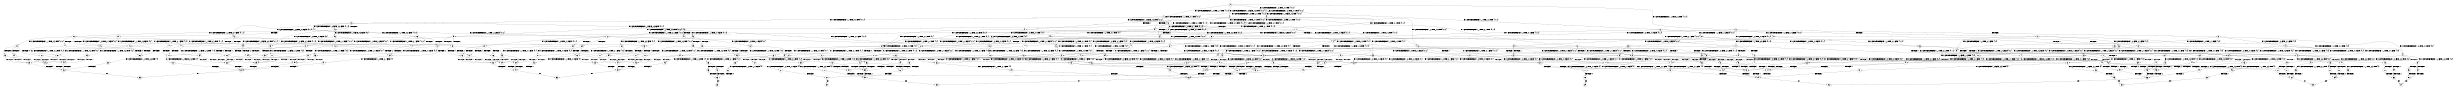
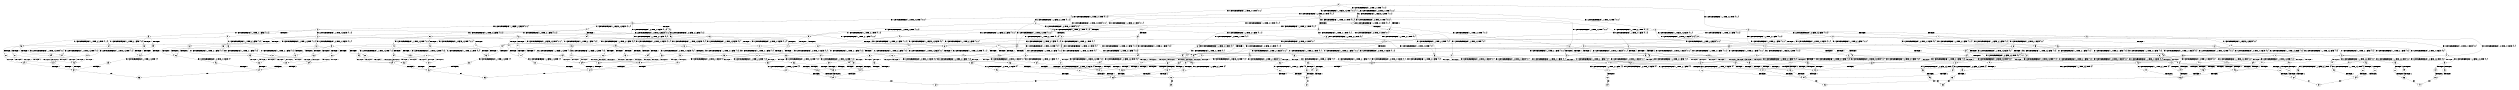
edge "65" -> "123": added, label "TERMINATE !1"
edge "79" -> "114": removed, label "TERMINATE !0"
